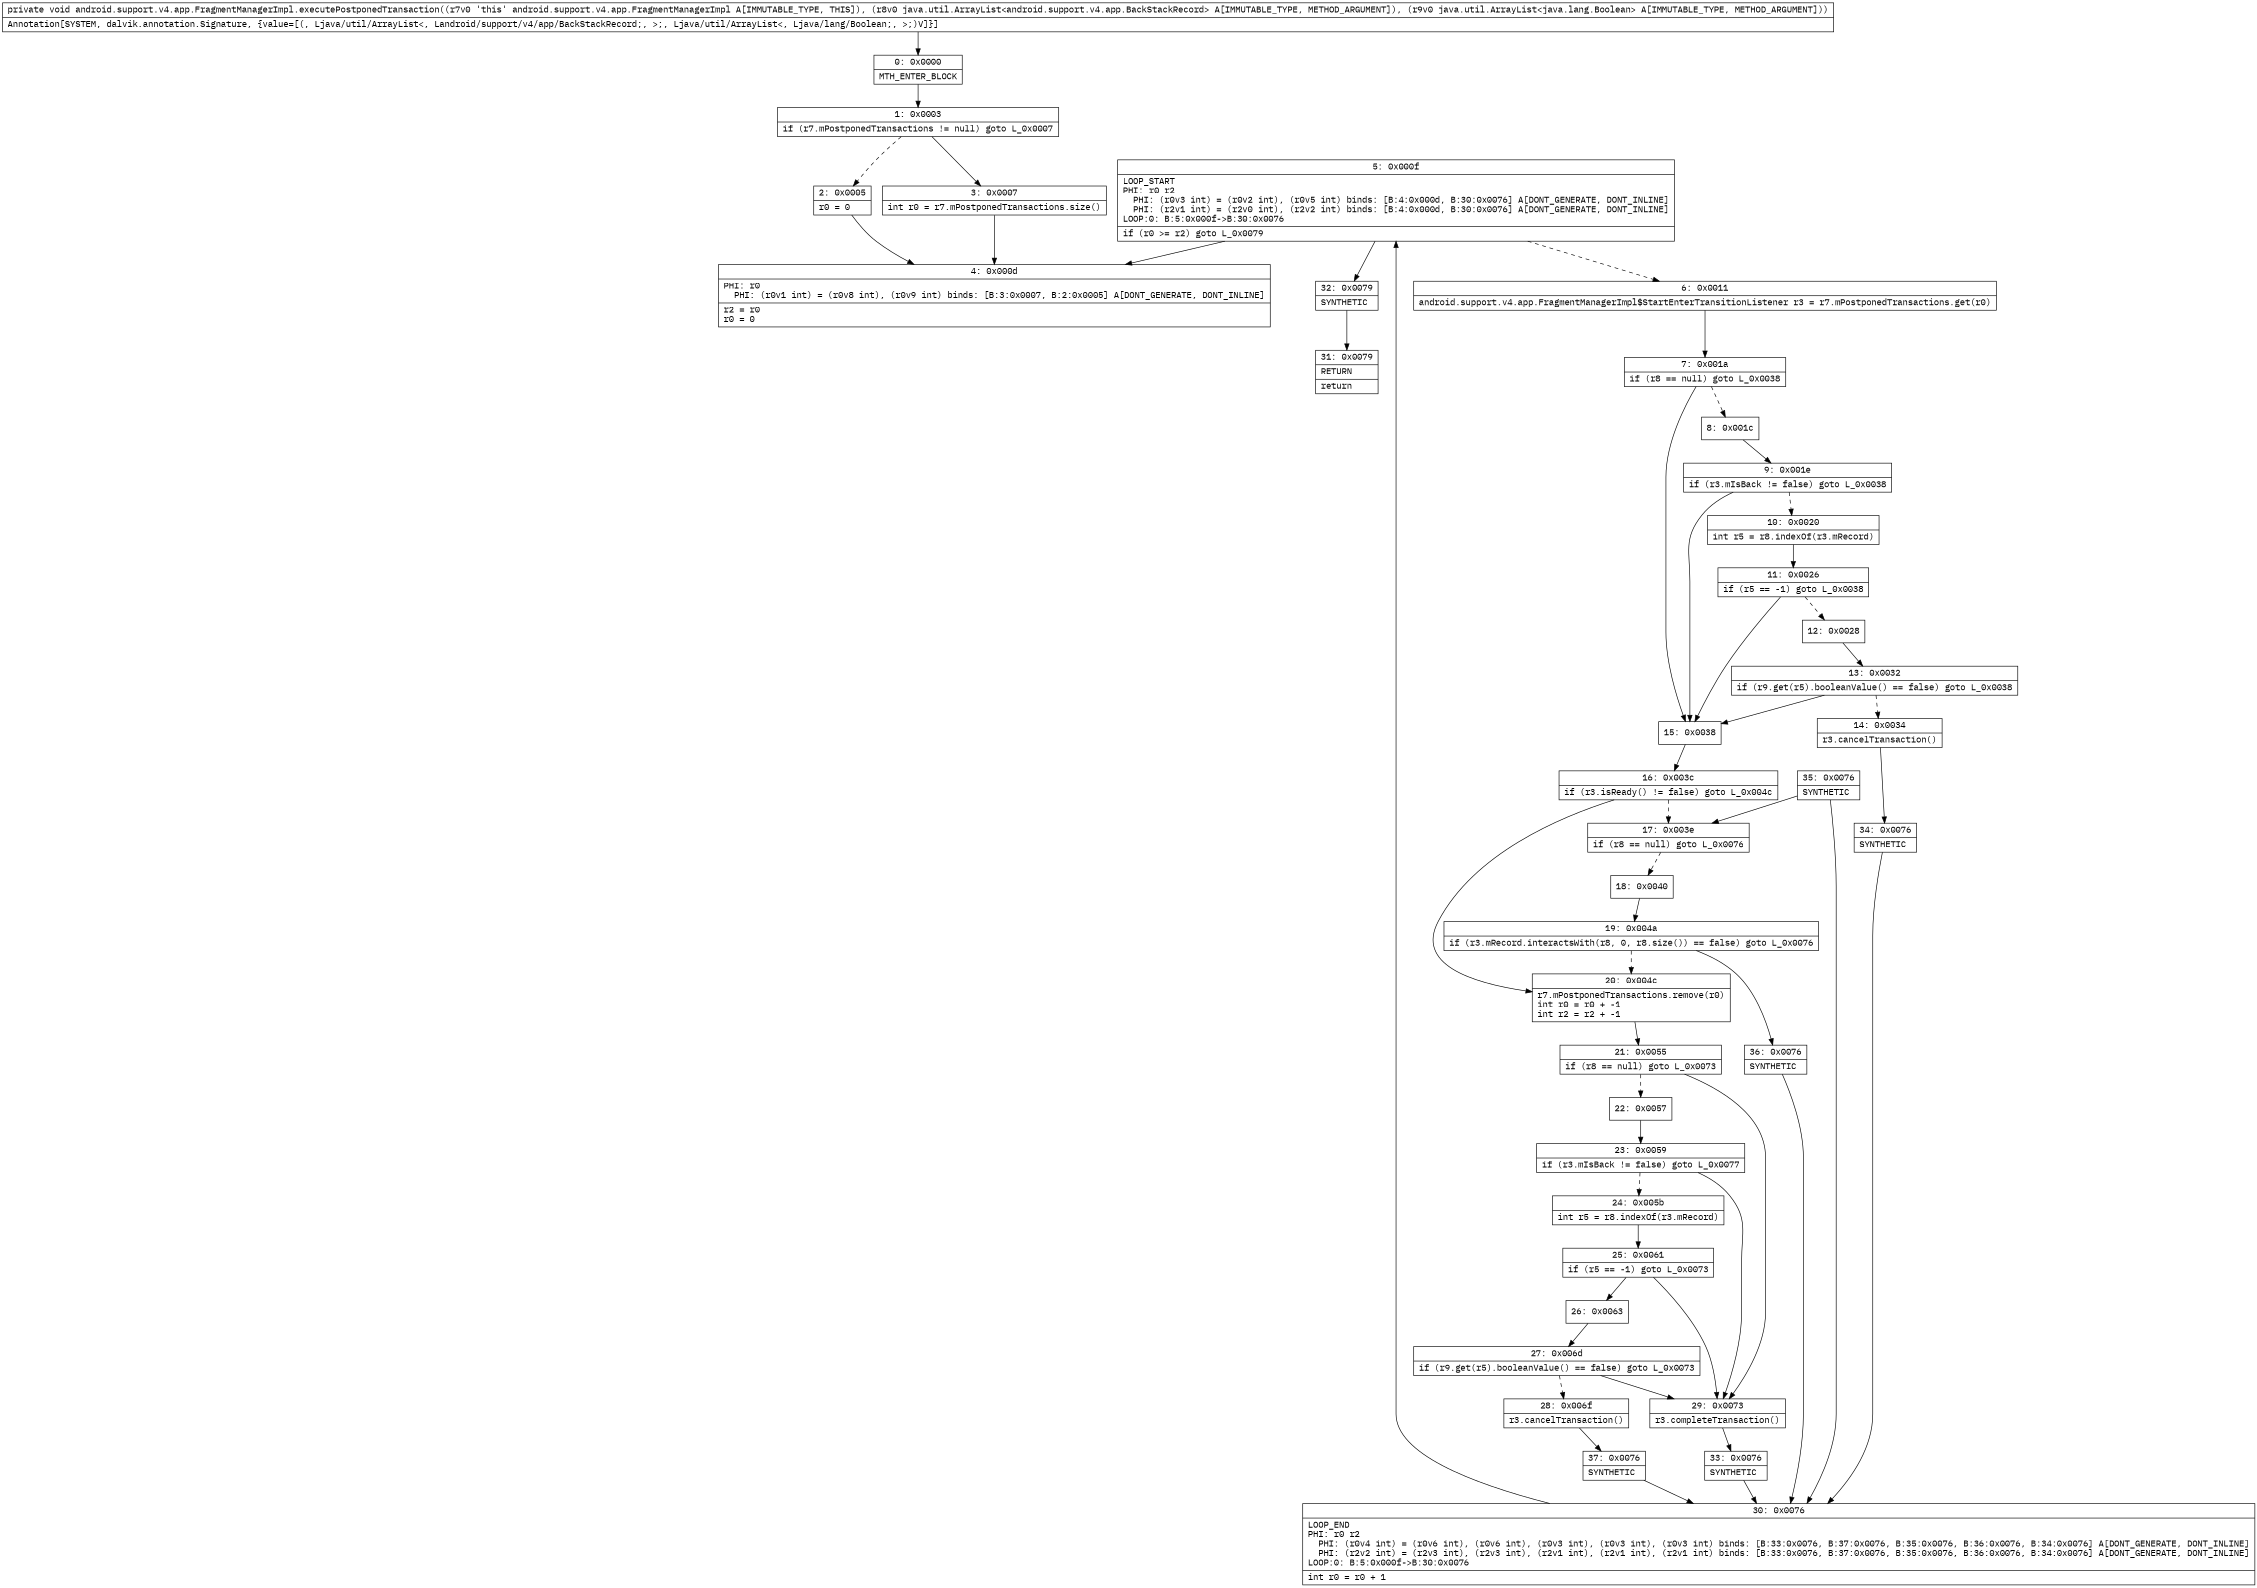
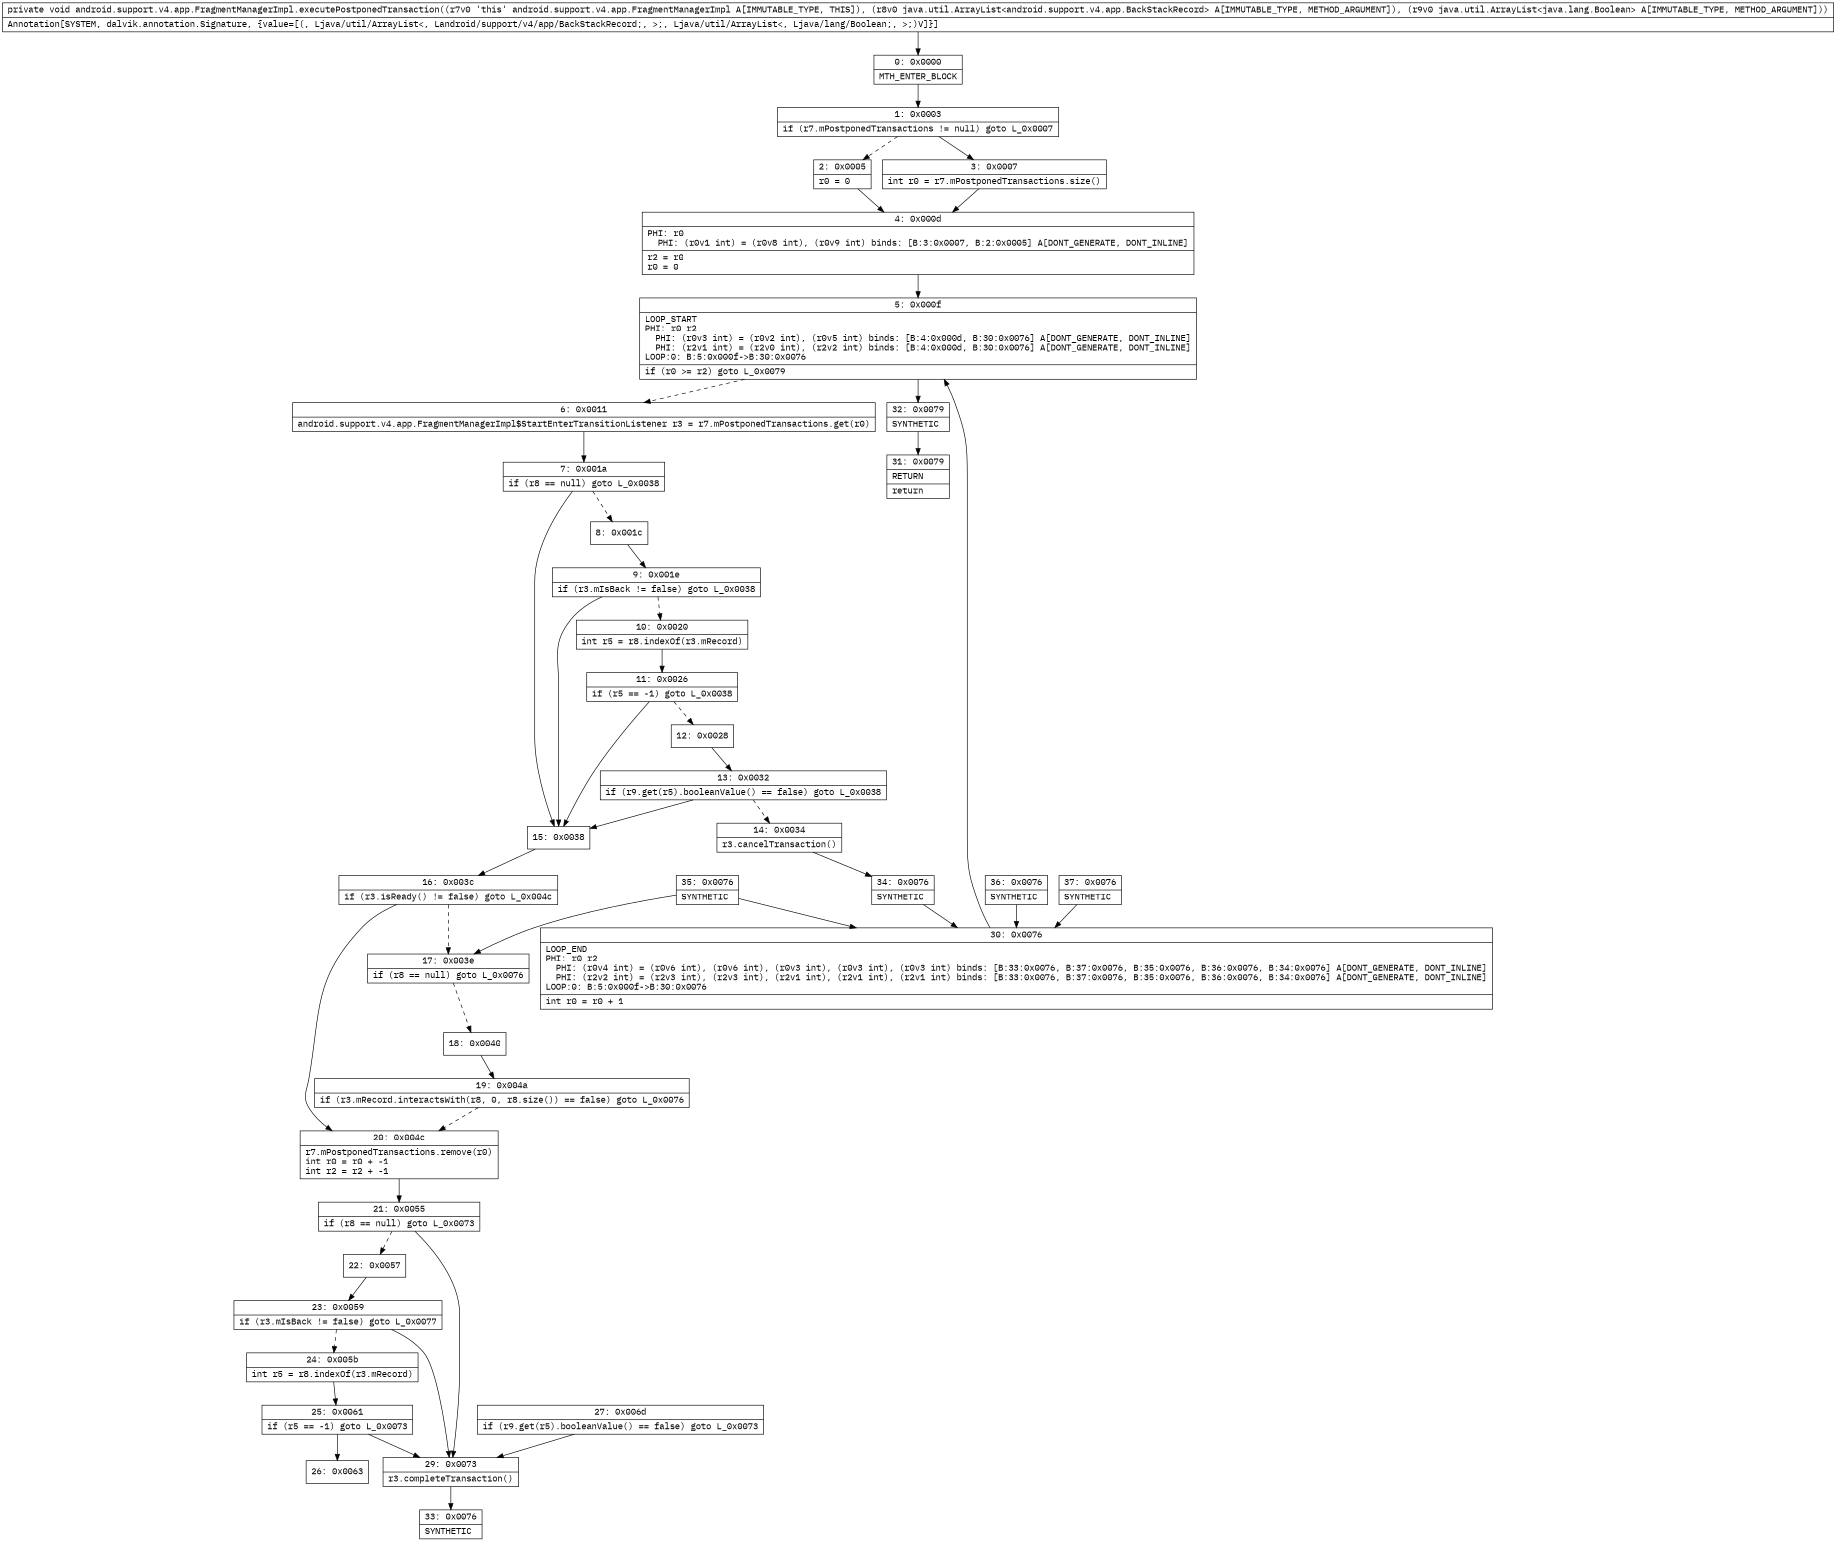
edge "5: 0x000f" -> "4: 0x000d": reversed
edge "19: 0x004a" -> "36: 0x0076": removed
edge "26: 0x0063" -> "27: 0x006d": removed
node "28: 0x006f": removed
edge "33: 0x0076" -> "30: 0x0076": removed
